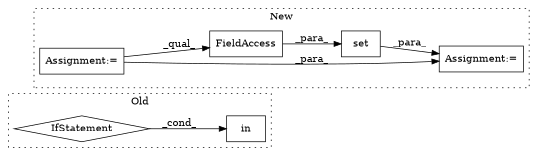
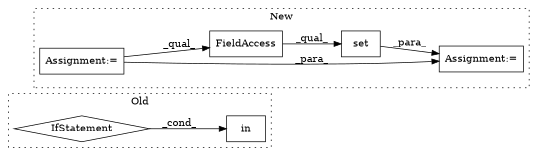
edge "FieldAccess" -> "set": label "_para_" -> "_qual_"
